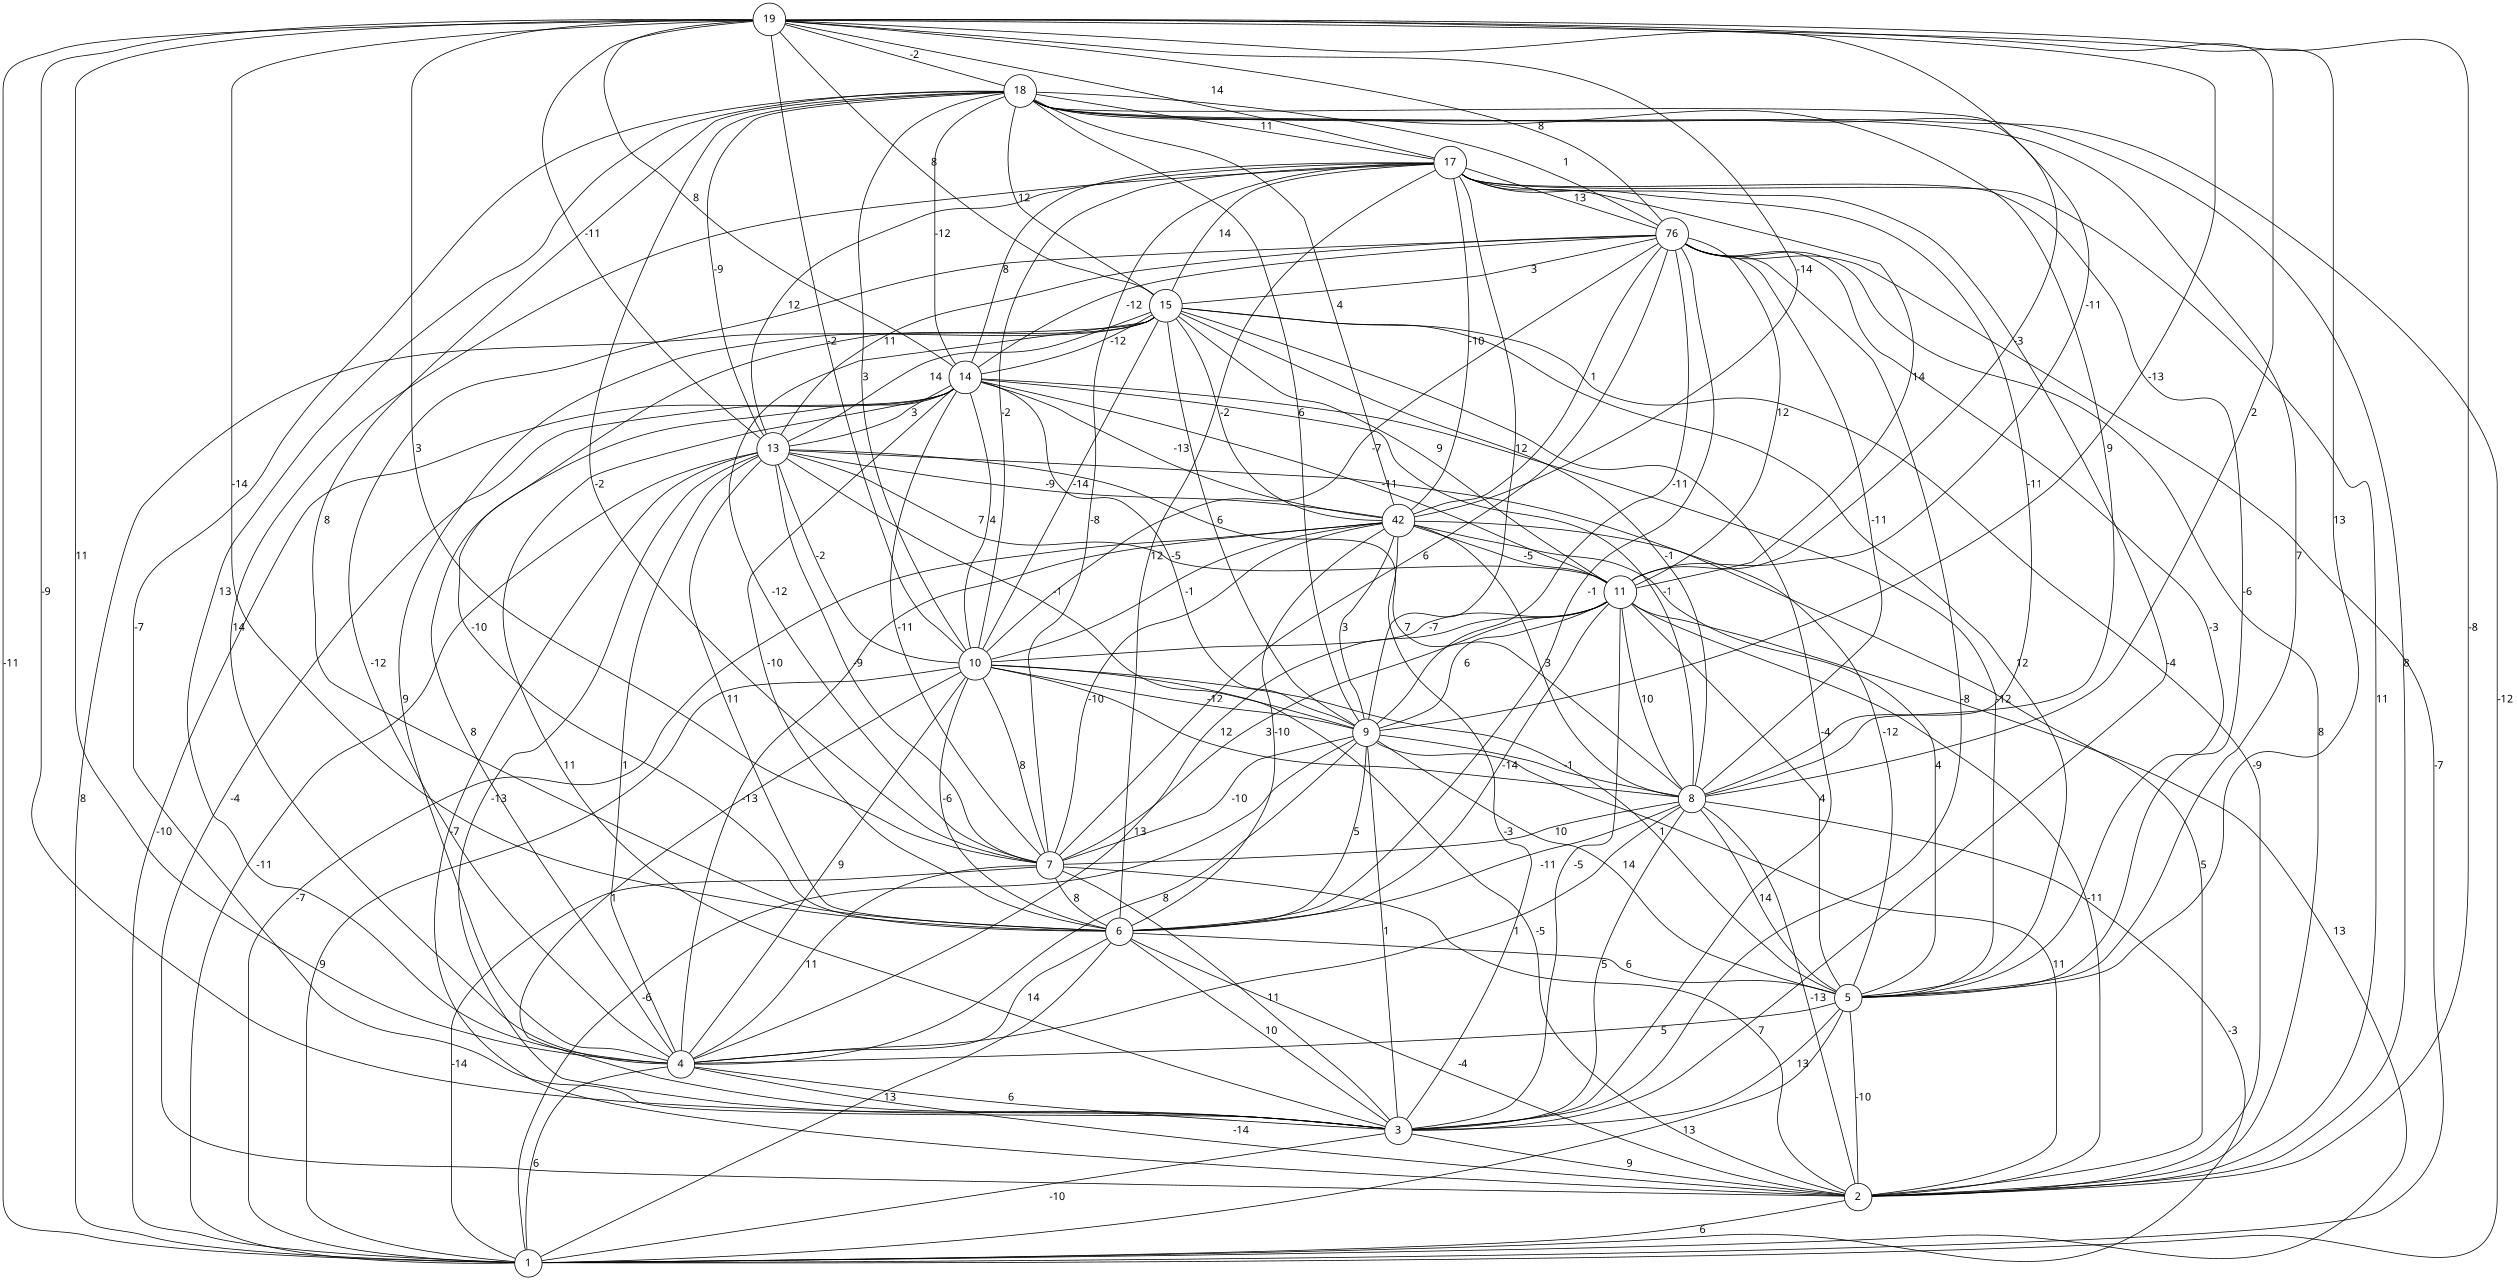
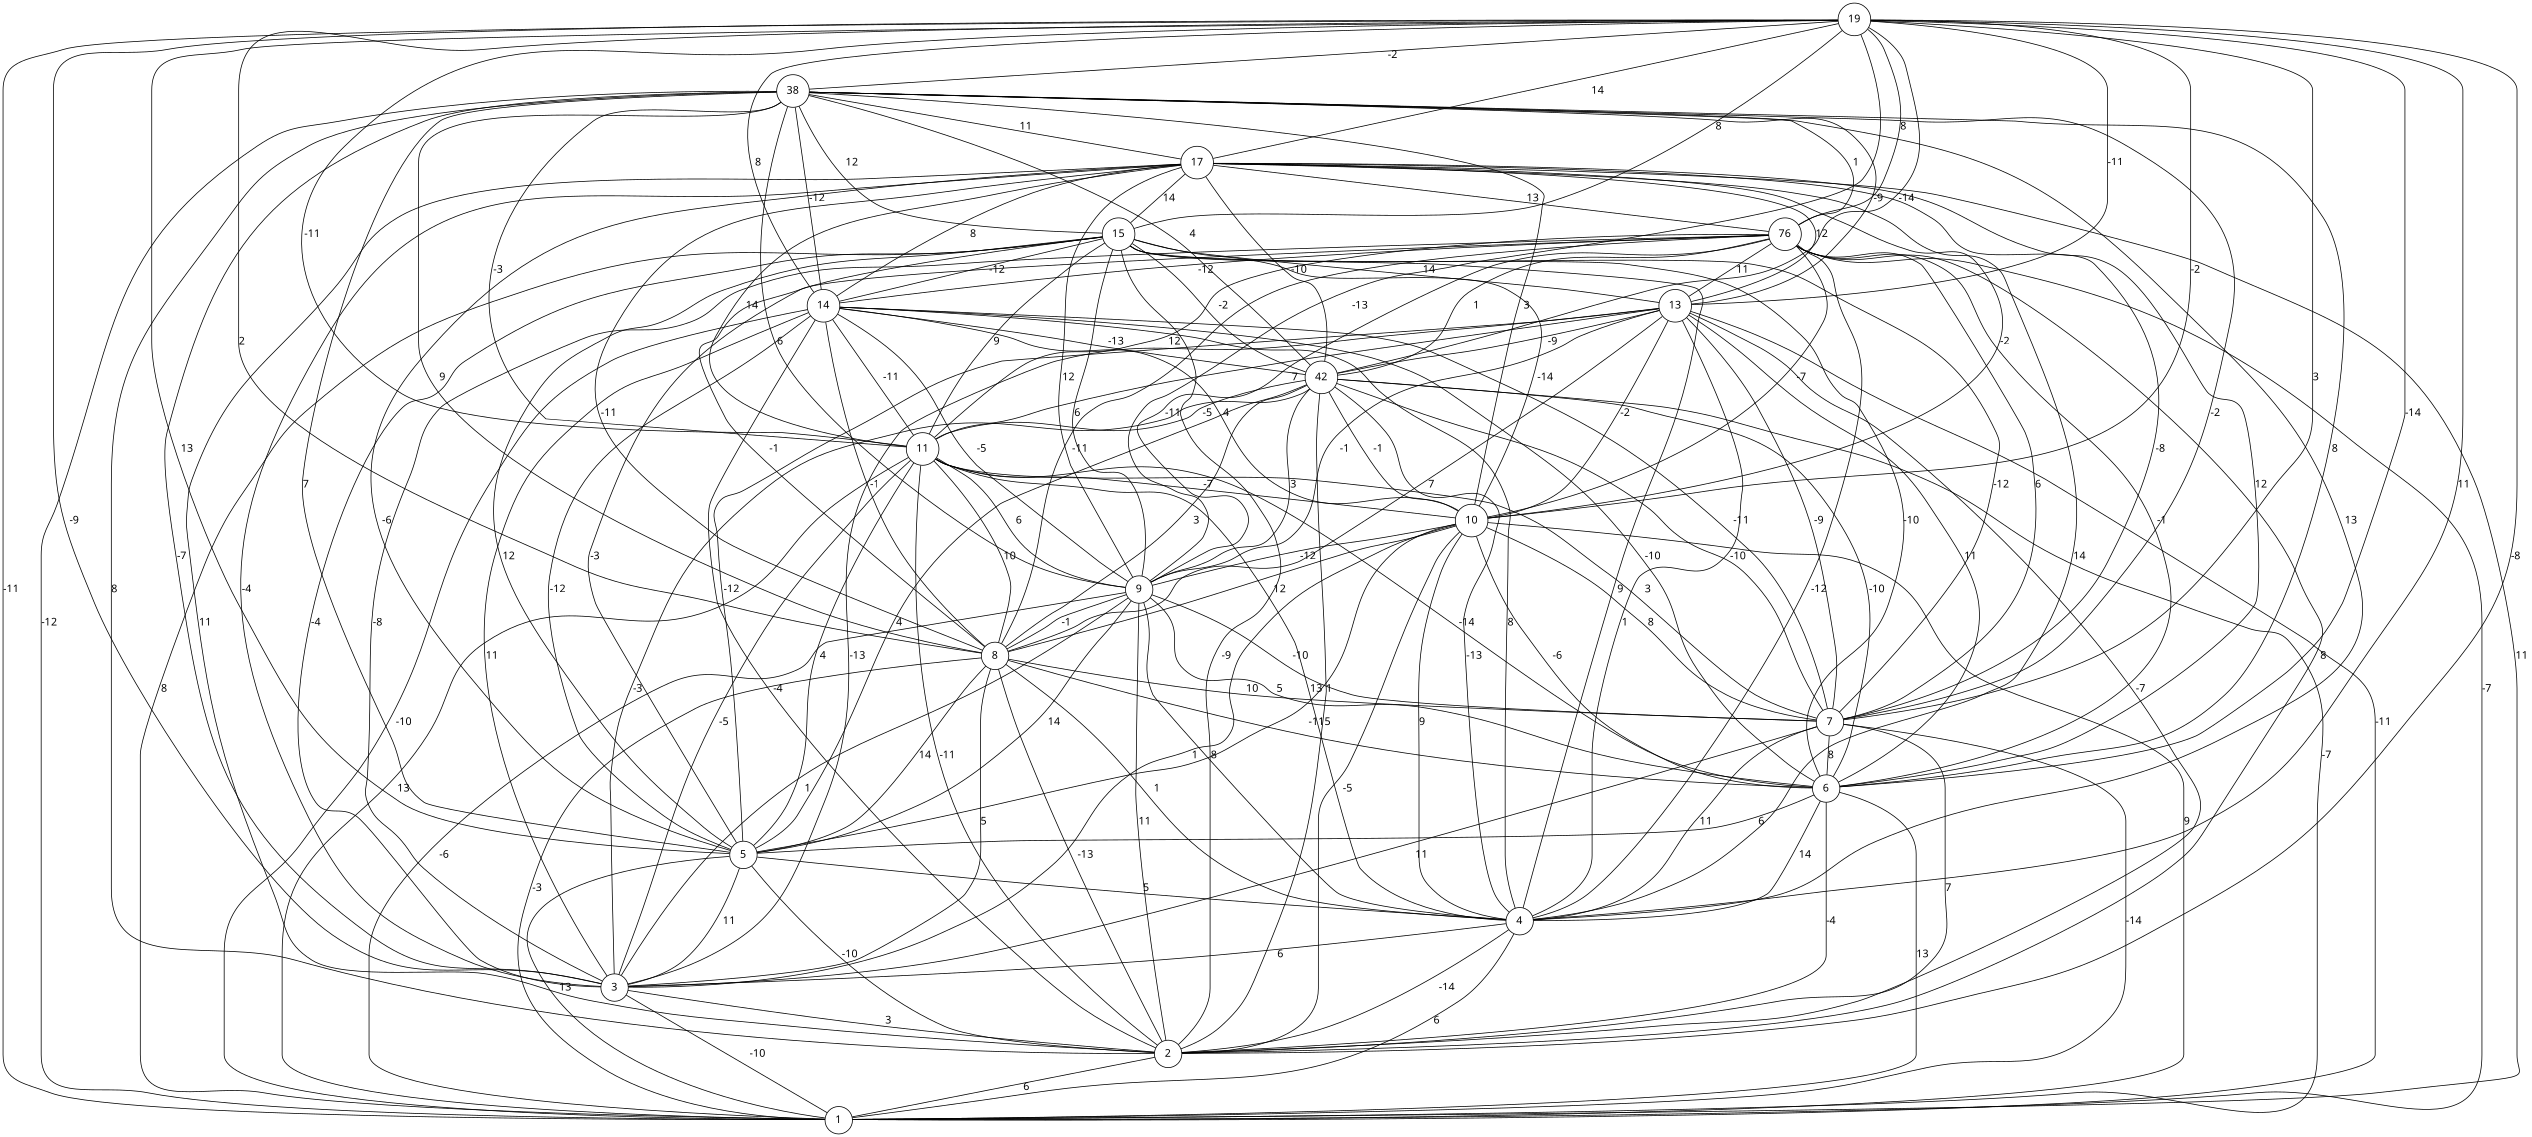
node "18": label "18" -> "38"
edge "76" -- "15": removed, label "3"
edge "14" -- "13": removed, label "3"
edge "17" -- "1": added, label "11"
edge "6" -- "3": removed, label "10"
edge "5" -- "3": label "13" -> "11"
edge "3" -- "2": label "9" -> "3"
